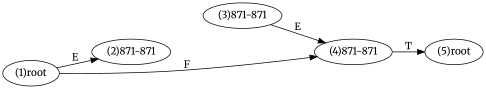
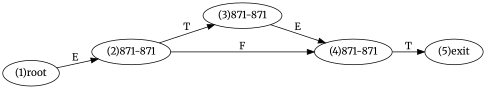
edge "(2)871-871" -> "(3)871-871": added, label "T"
node "(5)root": label "(5)root" -> "(5)exit"
edge "(1)root" -> "(4)871-871": now "(2)871-871" -> "(4)871-871"
